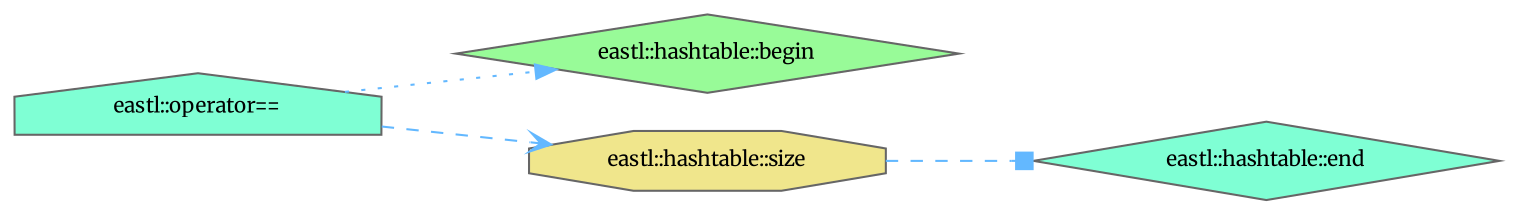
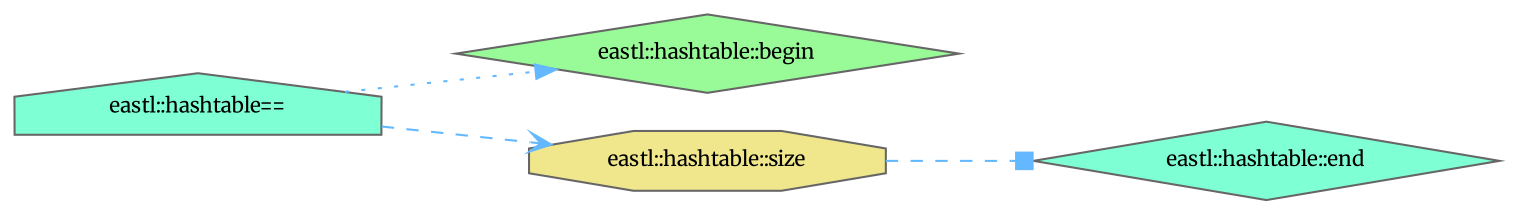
node "eastl::operator==": label "eastl::operator==" -> "eastl::hashtable=="
